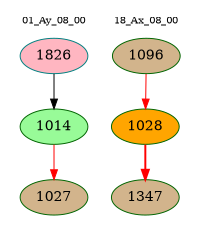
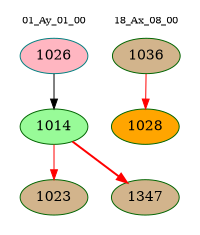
cluster "01_Ay_08_00": label "01_Ay_08_00" -> "01_Ay_01_00"
node "1826": label "1826" -> "1026"
node "1096": label "1096" -> "1036"
edge "1028" -> "1347": now "1014" -> "1347"
node "1027": label "1027" -> "1023"
